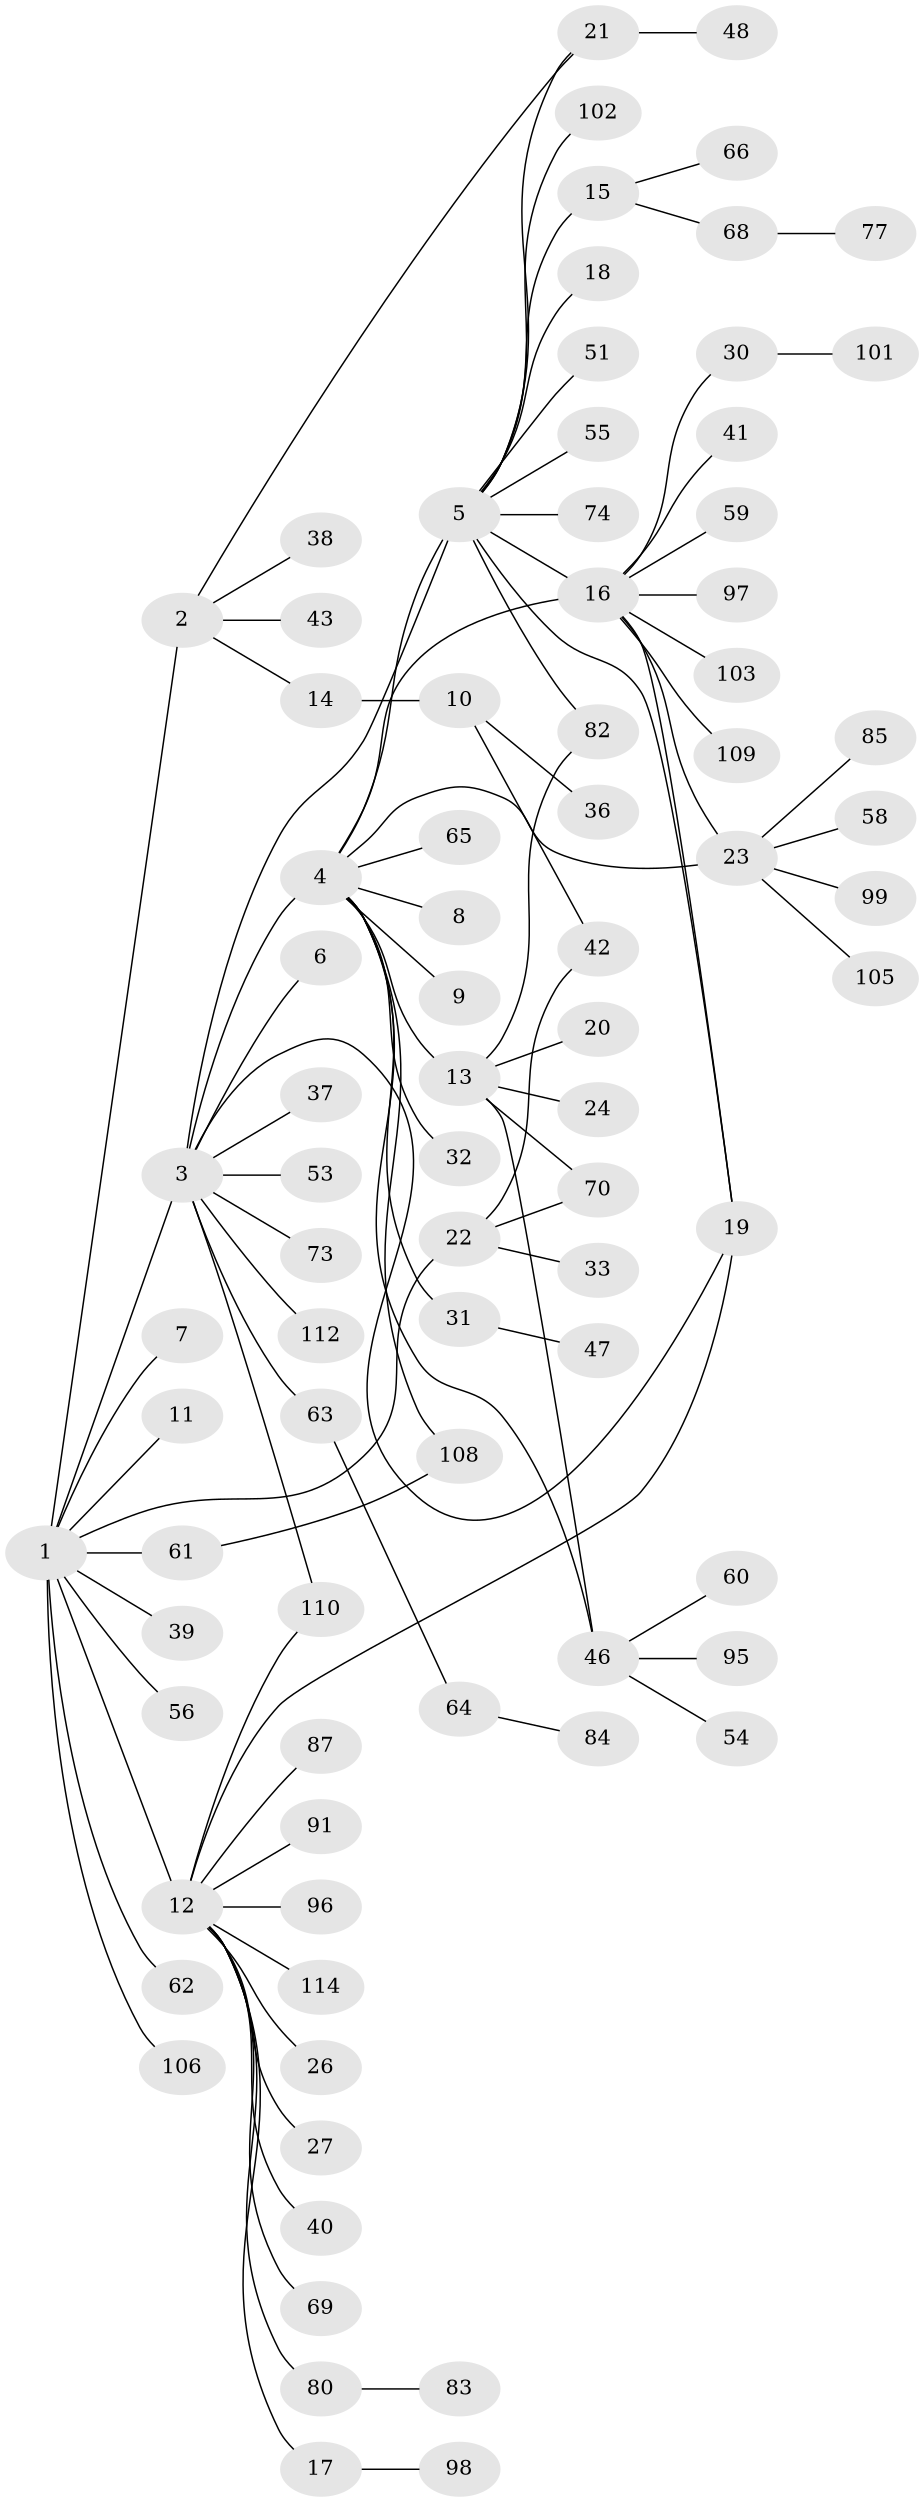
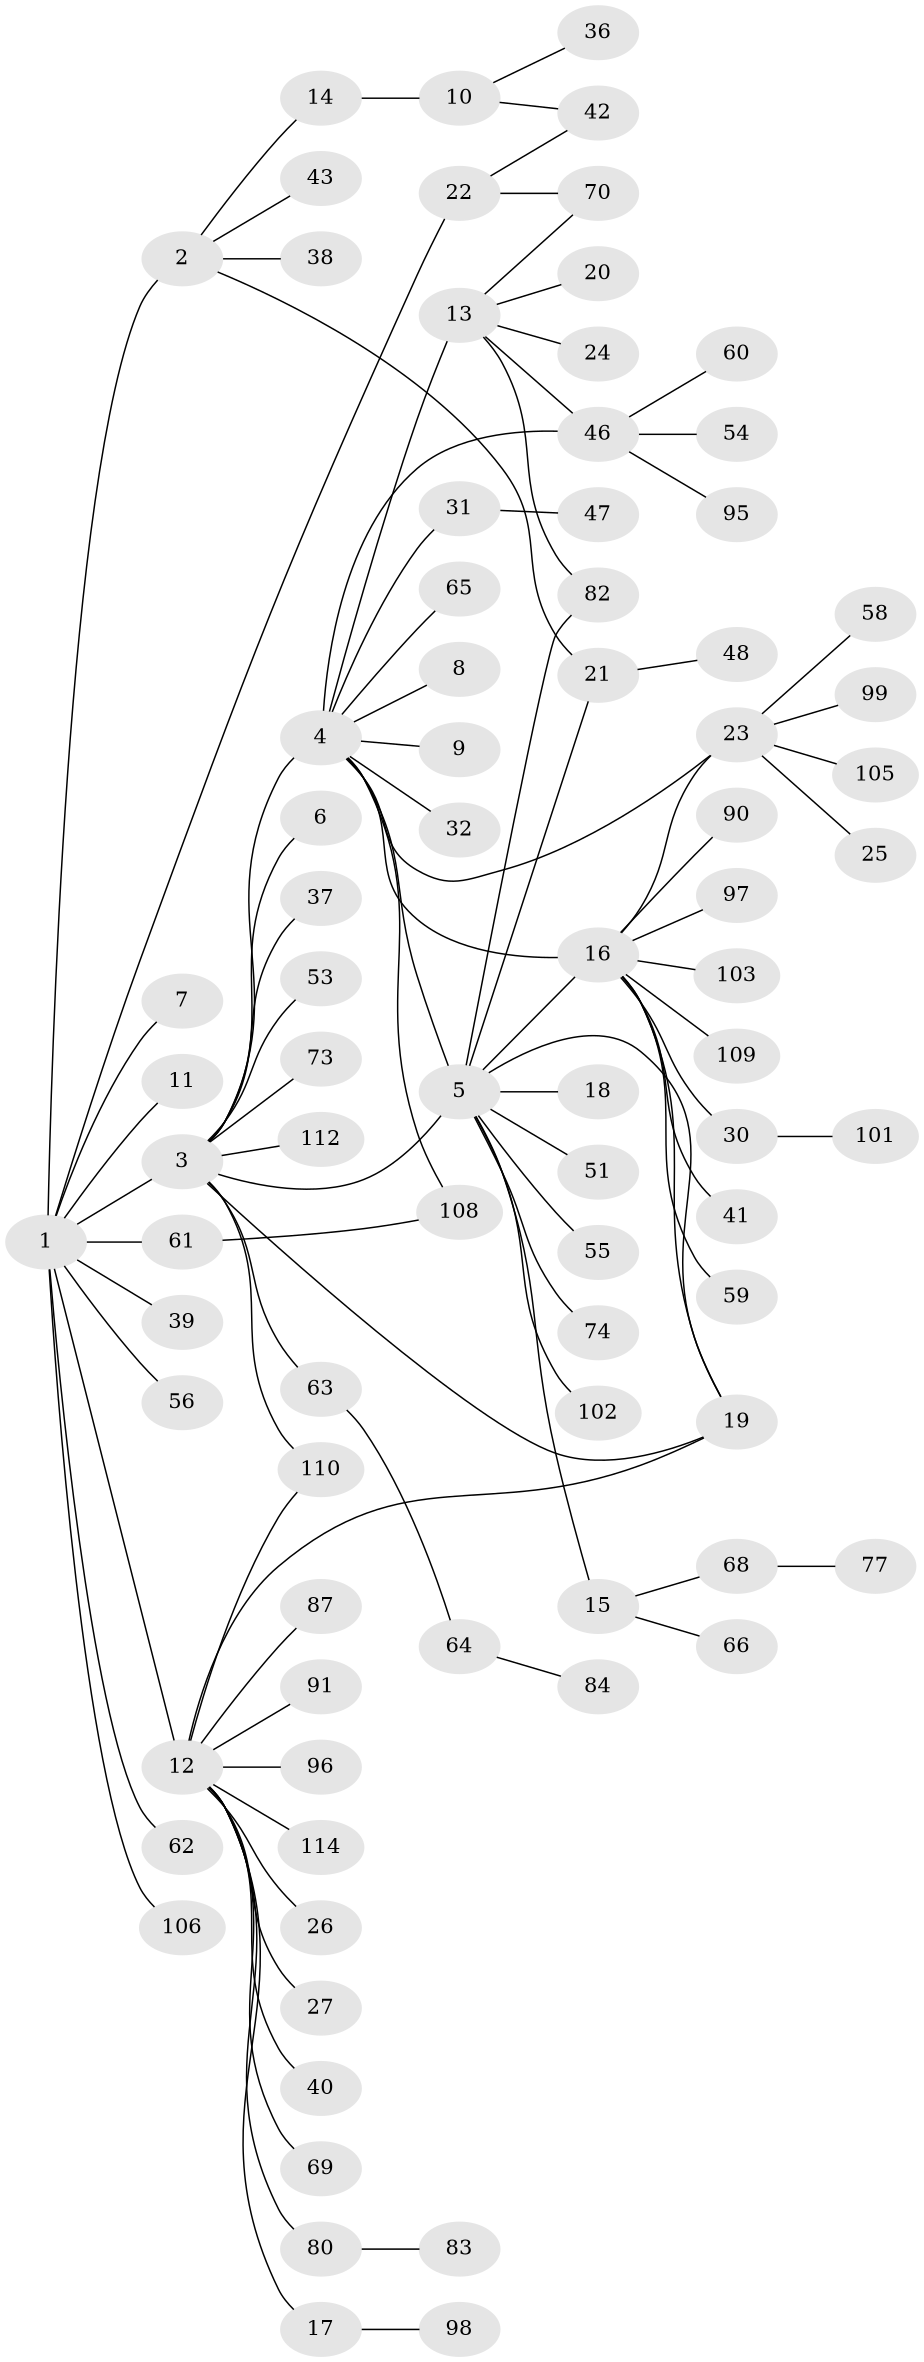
node "85": label "85" -> "25"
node "90": added
node "33": removed
